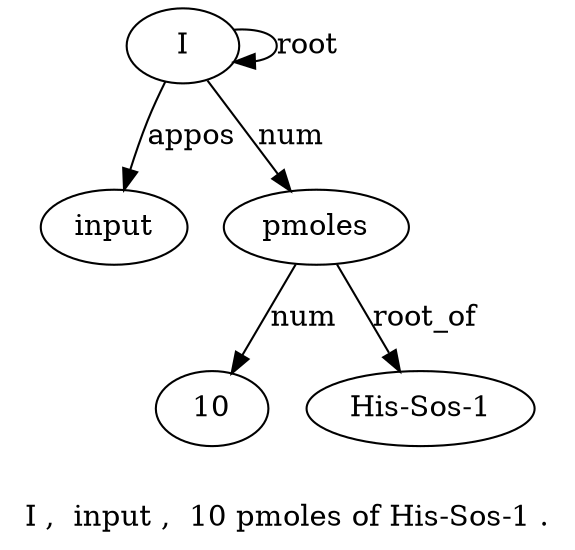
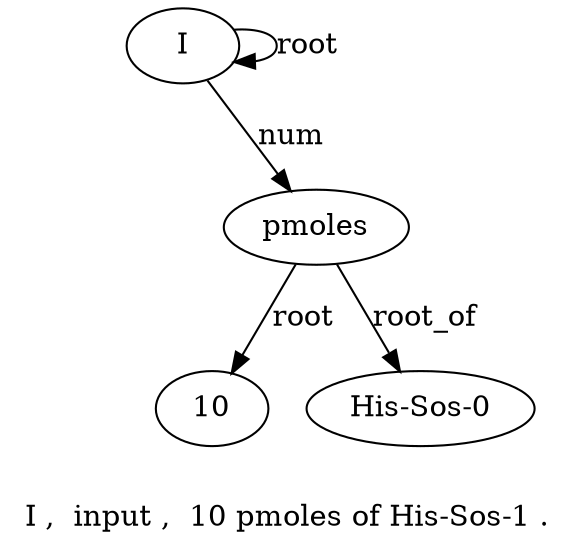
node "input": removed
edge "pmoles" -> "10": label "num" -> "root"
node "His-Sos-1": label "His-Sos-1" -> "His-Sos-0"
